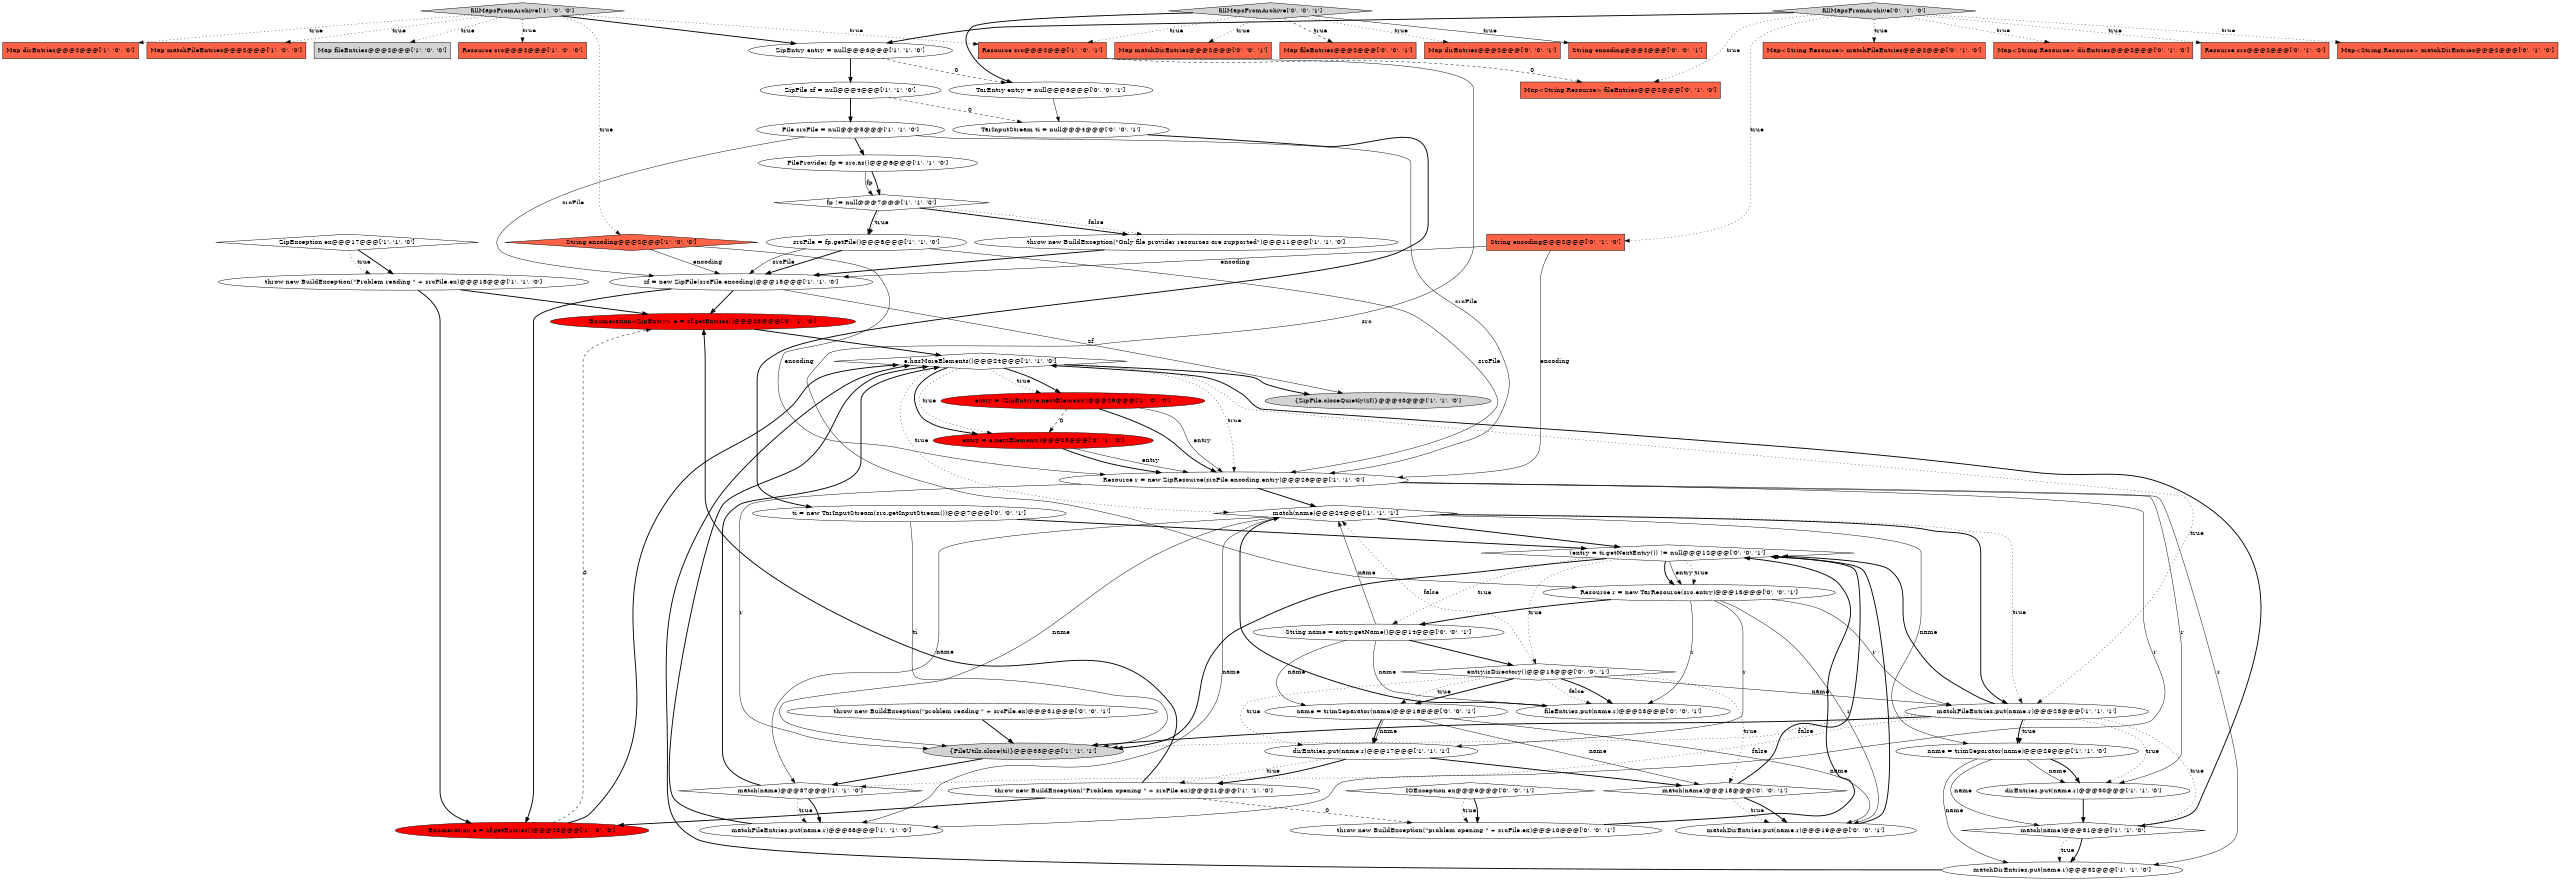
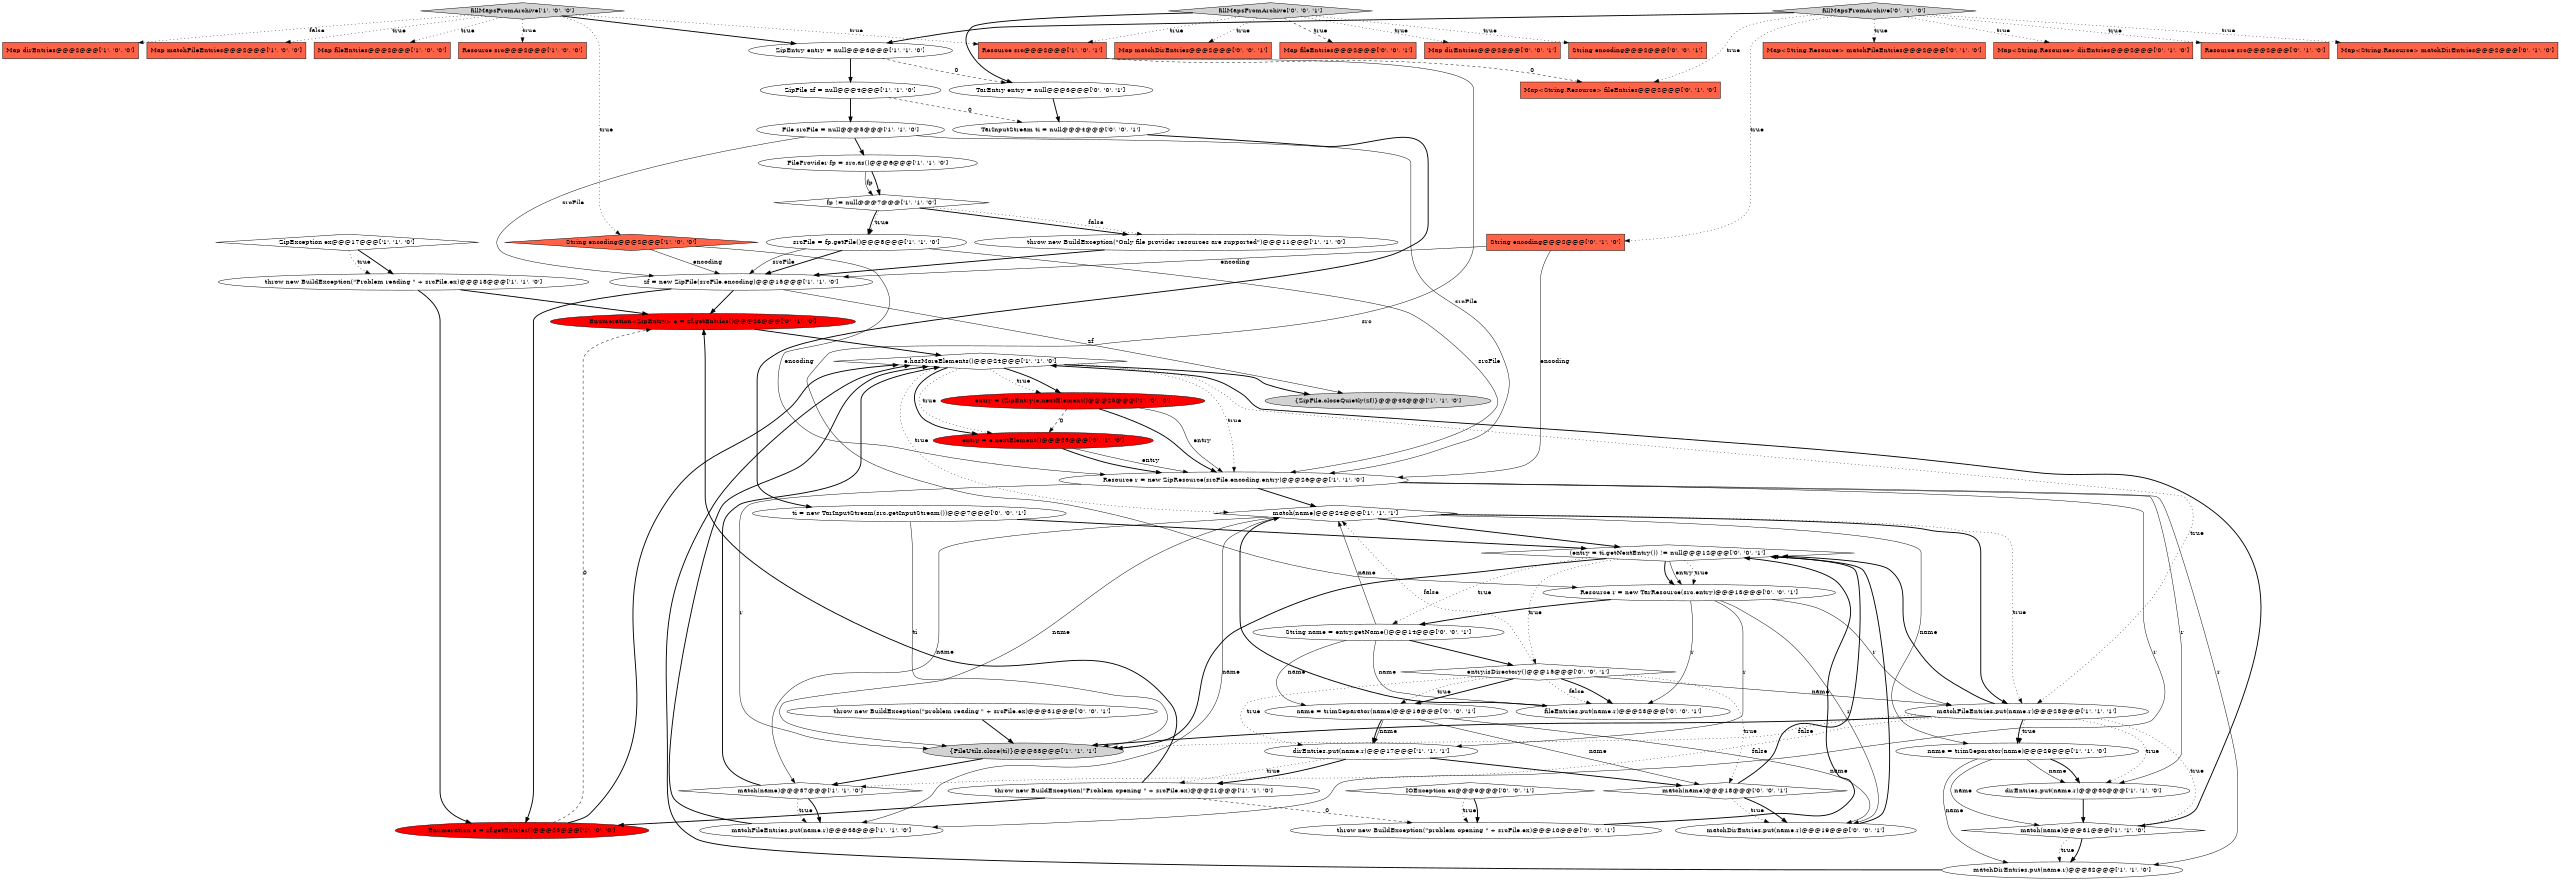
edge "fillMapsFromArchive['0', '0', '1']" -> "String encoding@@@2@@@['0', '0', '1']": style solid -> dotted
edge "fillMapsFromArchive['1', '0', '0']" -> "Map dirEntries@@@2@@@['1', '0', '0']": label "true" -> "false"
node "Map fileEntries@@@2@@@['1', '0', '0']": fillcolor lightgray -> tomato
edge "TarEntry entry = null@@@3@@@['0', '0', '1']" -> "TarInputStream ti = null@@@4@@@['0', '0', '1']": style solid -> bold
